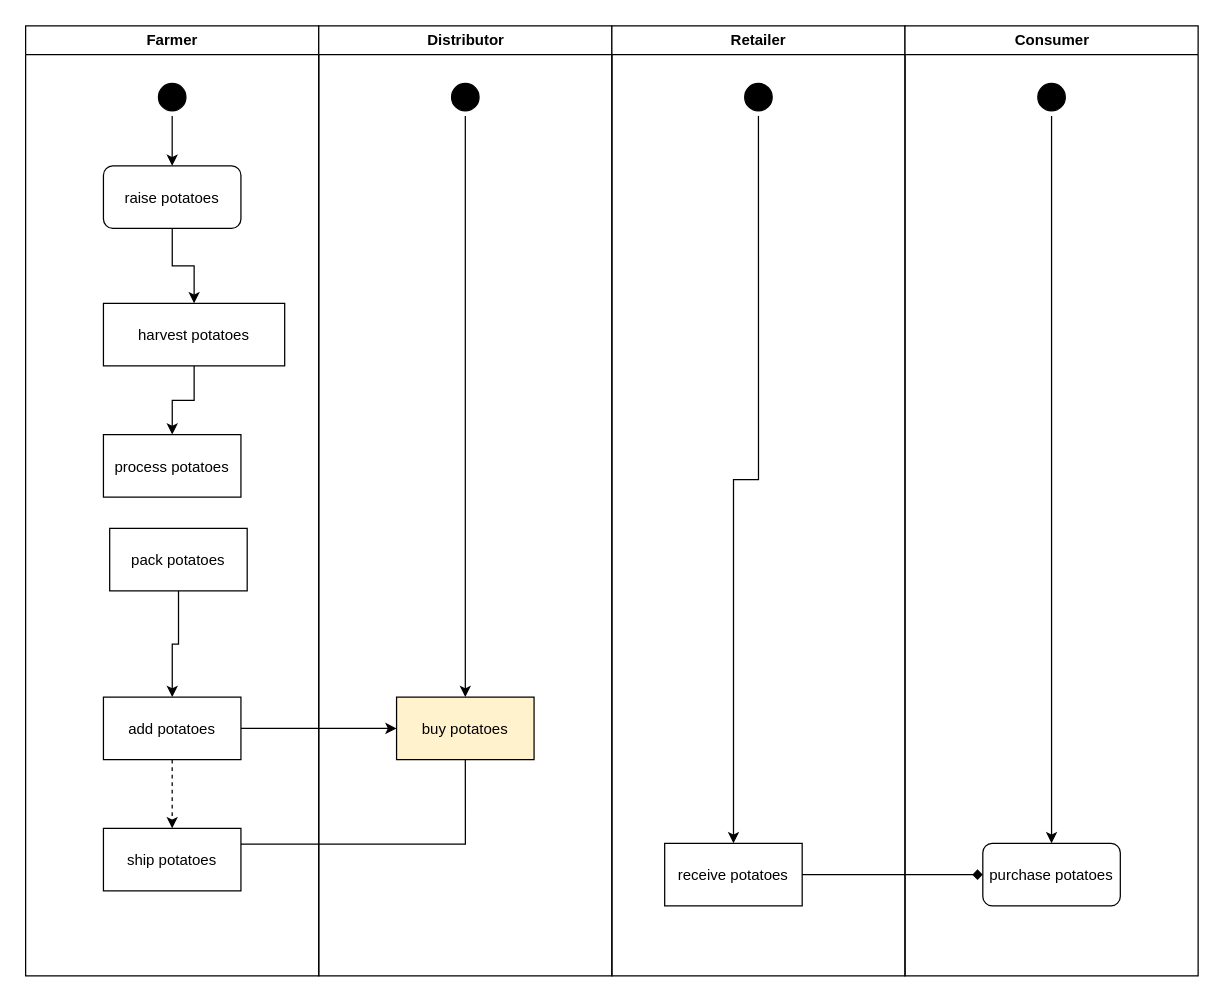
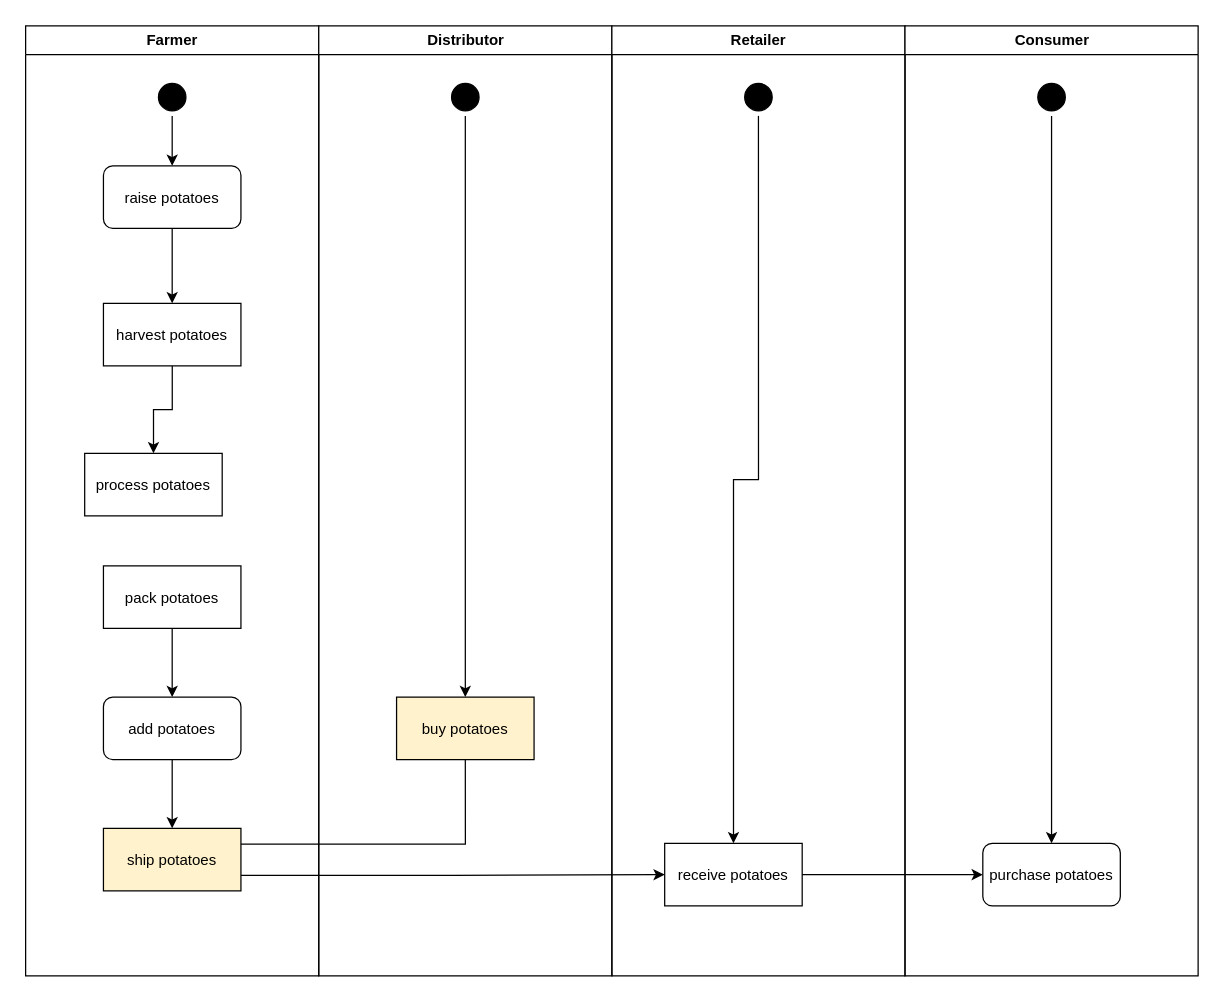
node "harvest potatoes": size 181x63 -> 138x63
node "process potatoes": moved (172, 466) -> (153, 484)
node "pack potatoes": moved (178, 559) -> (172, 597)
node "add potatoes": shape rectangle -> rounded rectangle
edge "add potatoes" -> "buy potatoes": removed
edge "add potatoes" -> "ship potatoes": style dashed -> solid
node "ship potatoes": fillcolor #ffffff -> #fff2cc
edge "receive potatoes" -> "purchase potatoes": arrowhead diamond -> classic
edge "ship potatoes" -> "receive potatoes": added
